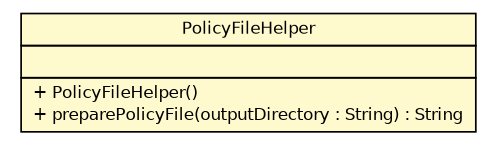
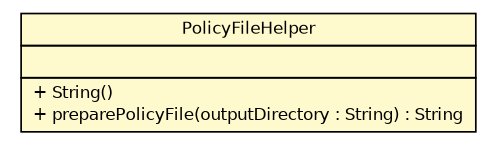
node "PolicyFileHelper": text "+ PolicyFileHelper()" -> "+ String()"
